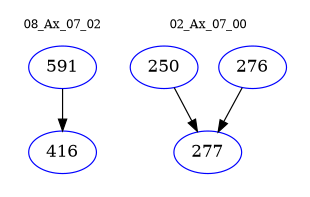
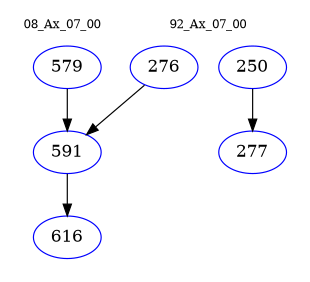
cluster "08_Ax_07_02": label "08_Ax_07_02" -> "08_Ax_07_00"
cluster "02_Ax_07_00": label "02_Ax_07_00" -> "92_Ax_07_00"
node "579": added
edge "276" -> "277": now "276" -> "591"
node "416": label "416" -> "616"
